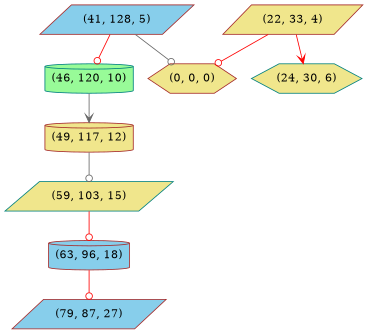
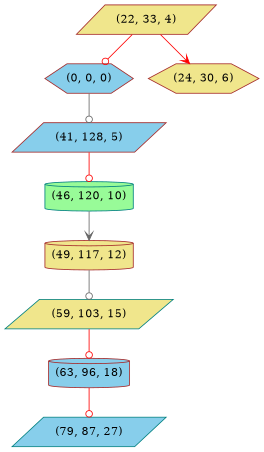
edge "(41, 128, 5)" -> "(0, 0, 0)": reversed
node "(0, 0, 0)": fillcolor khaki -> skyblue
node "(24, 30, 6)": color teal -> brown
node "(79, 87, 27)": color brown -> teal
